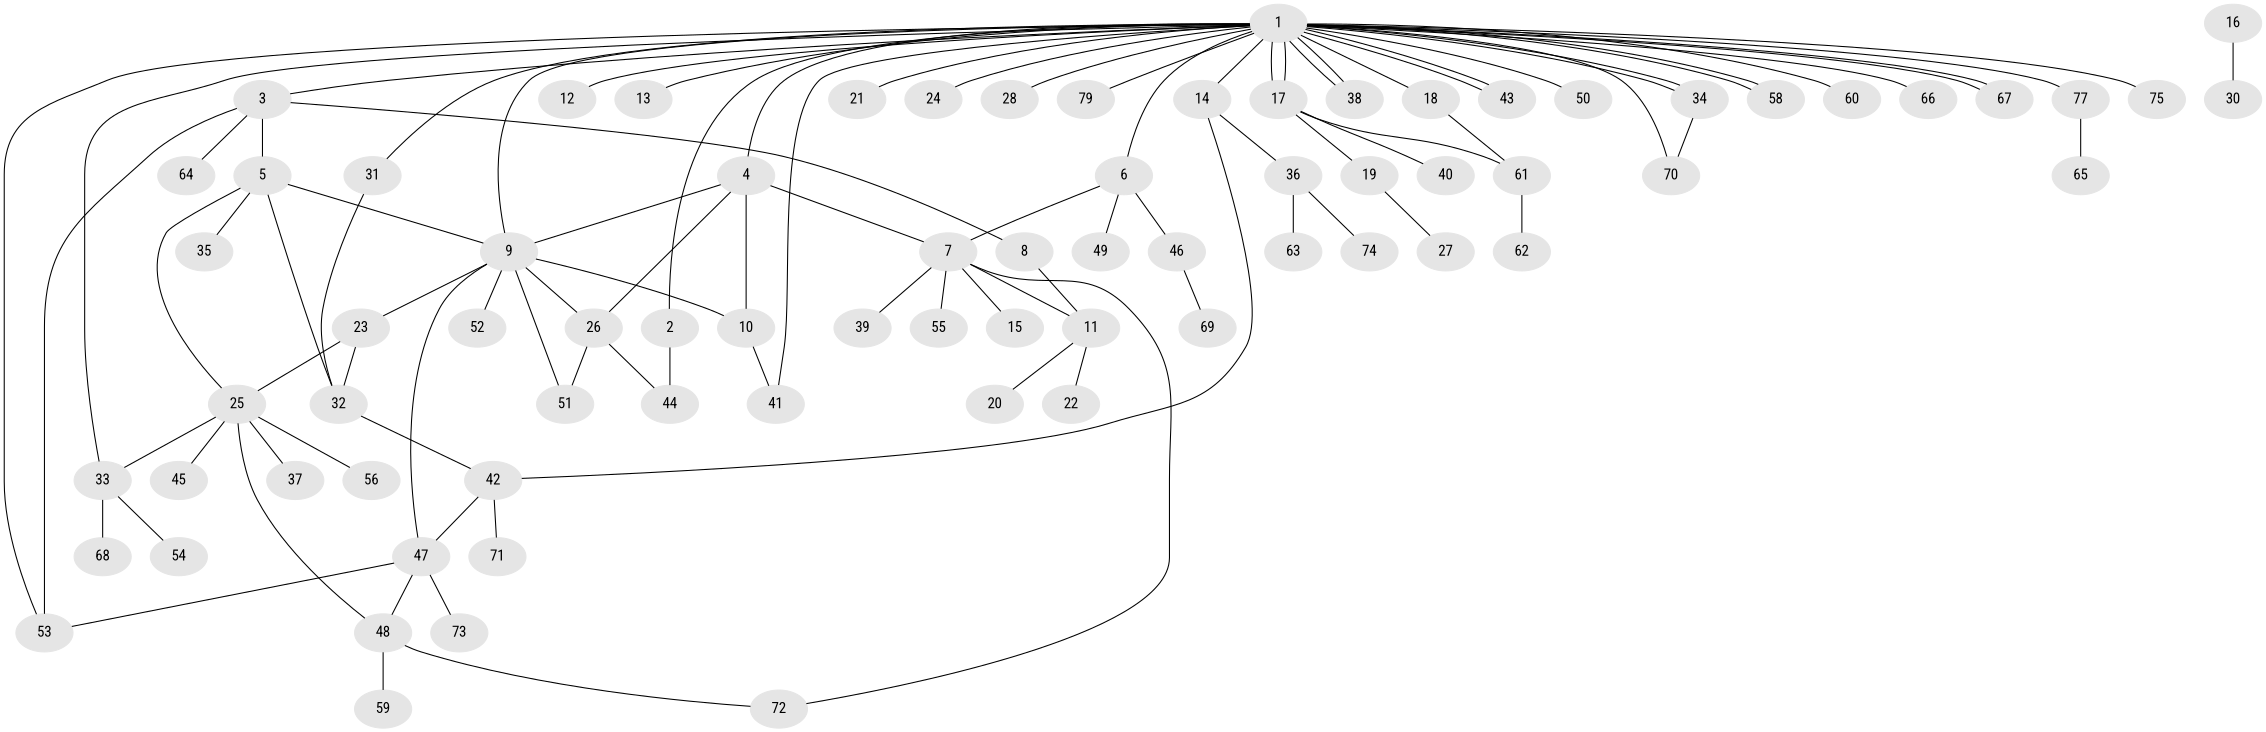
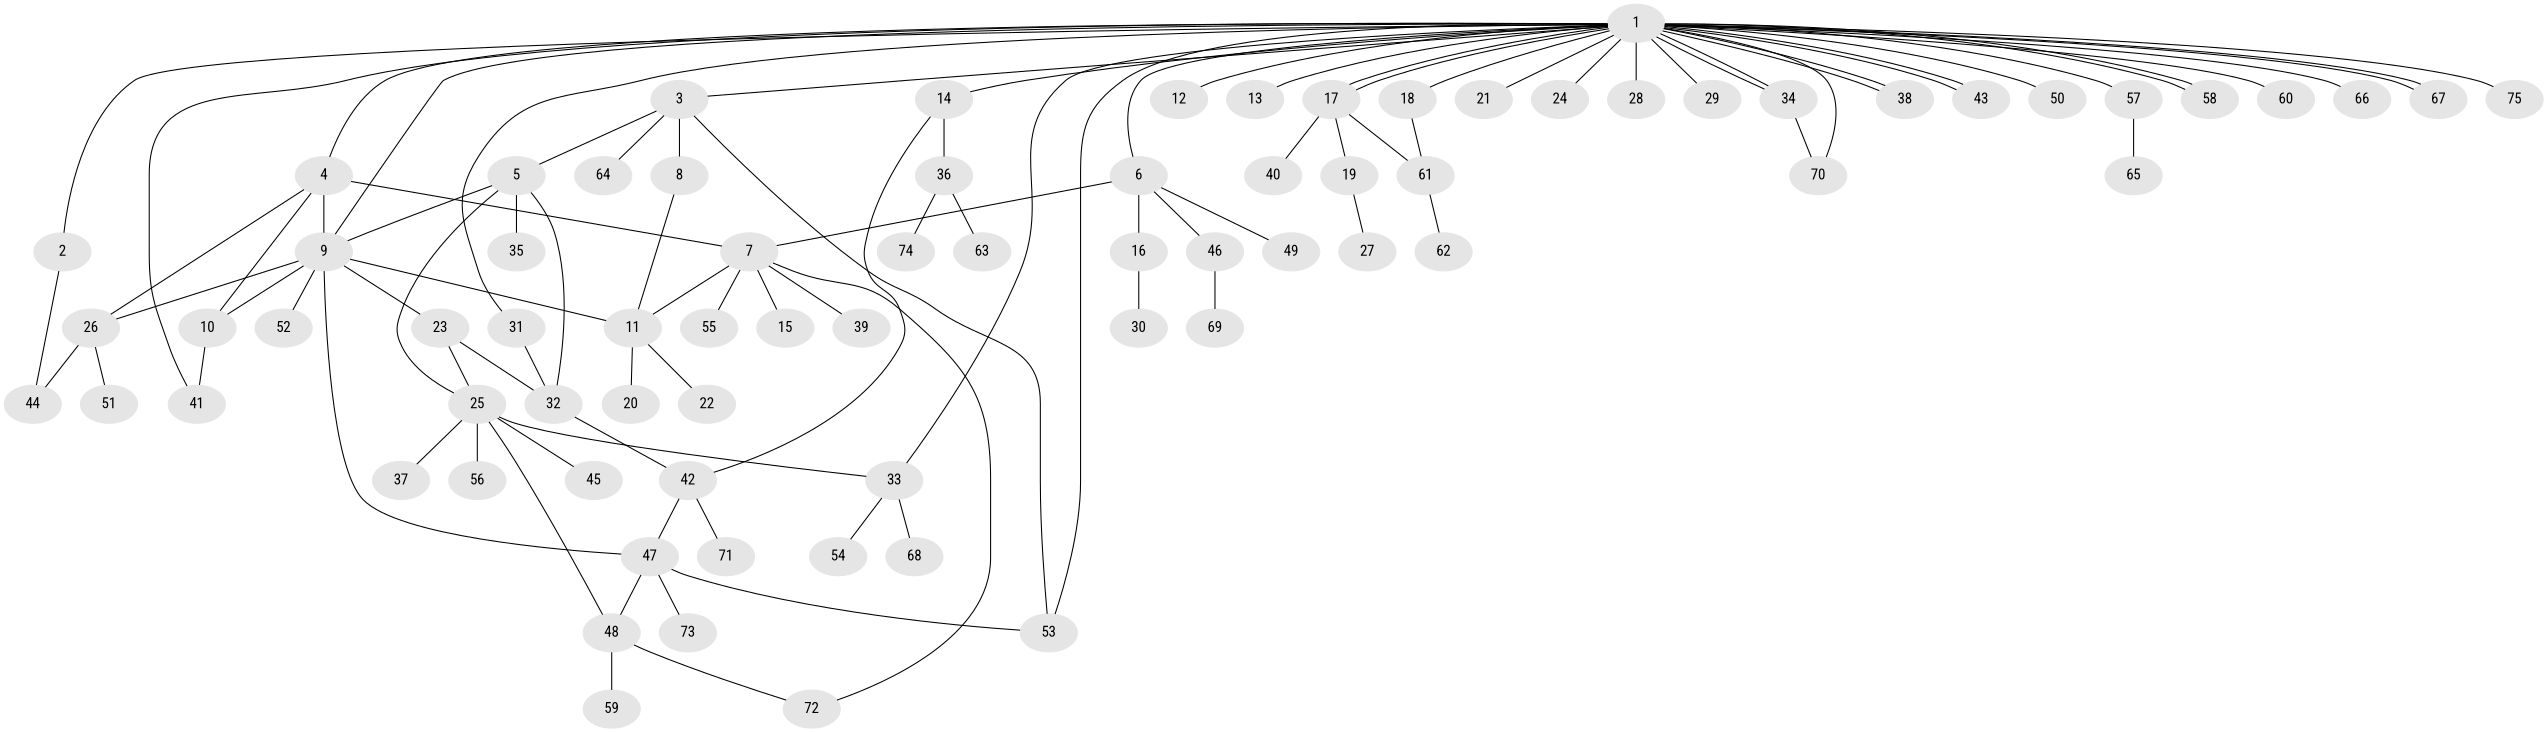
node "79": label "79" -> "29"
node "77": label "77" -> "57"
edge "6" -- "16": added
edge "9" -- "51": now "9" -- "11"
